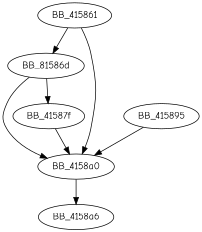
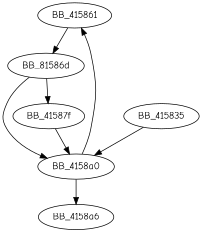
edge "BB_415861" -> "BB_4158a0": reversed
node "BB_415895": label "BB_415895" -> "BB_415835"
